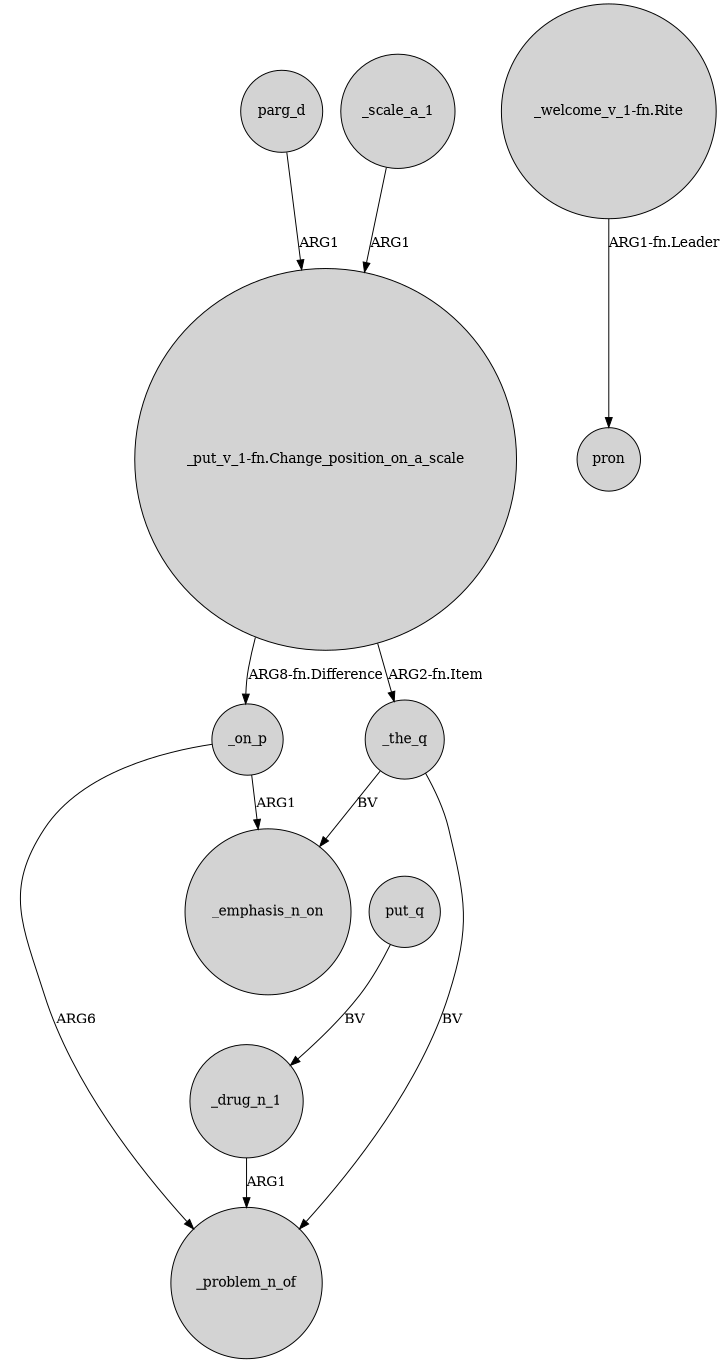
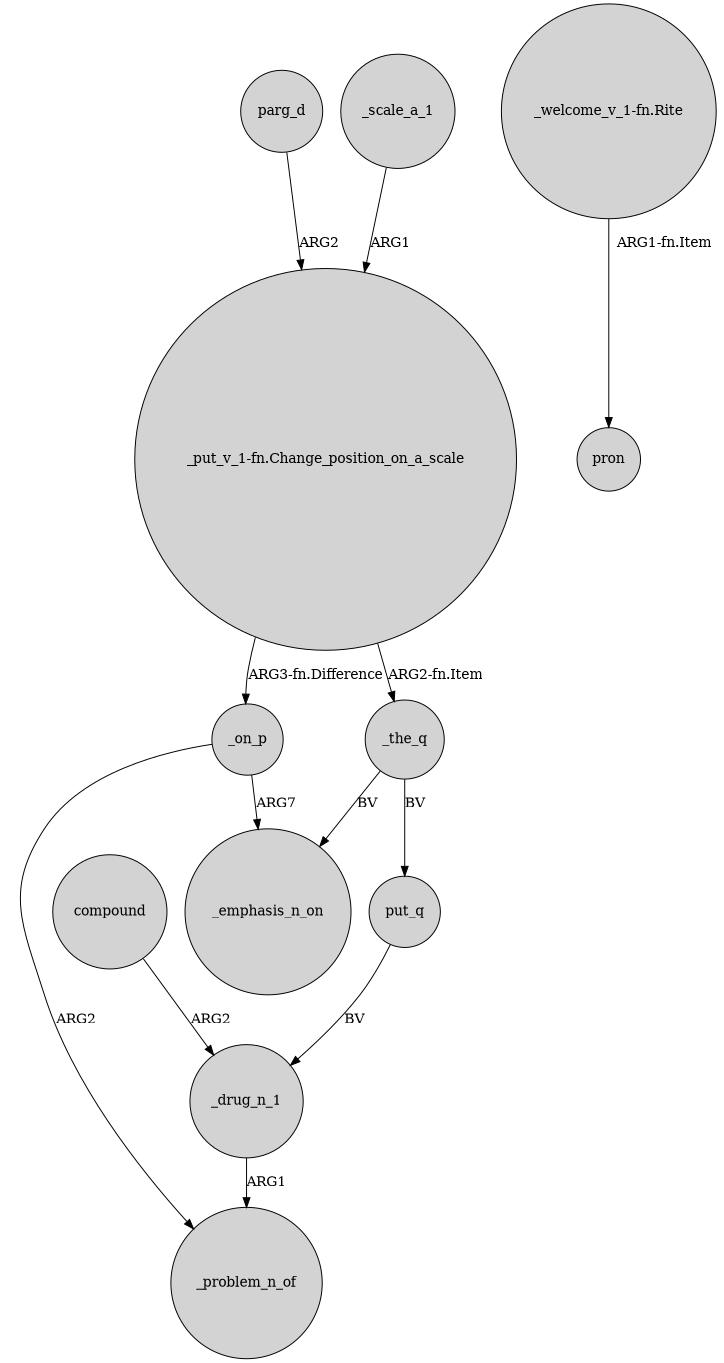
edge "parg_d" -> "_put_v_1-fn.Change_position_on_a_scale": label "ARG1" -> "ARG2"
edge "_welcome_v_1-fn.Rite" -> "pron": label "ARG1-fn.Leader" -> "ARG1-fn.Item"
edge "_put_v_1-fn.Change_position_on_a_scale" -> "_on_p": label "ARG8-fn.Difference" -> "ARG3-fn.Difference"
edge "_on_p" -> "_emphasis_n_on": label "ARG1" -> "ARG7"
node "compound": added
edge "_the_q" -> "_problem_n_of": now "_the_q" -> "put_q"
edge "_on_p" -> "_problem_n_of": label "ARG6" -> "ARG2"
